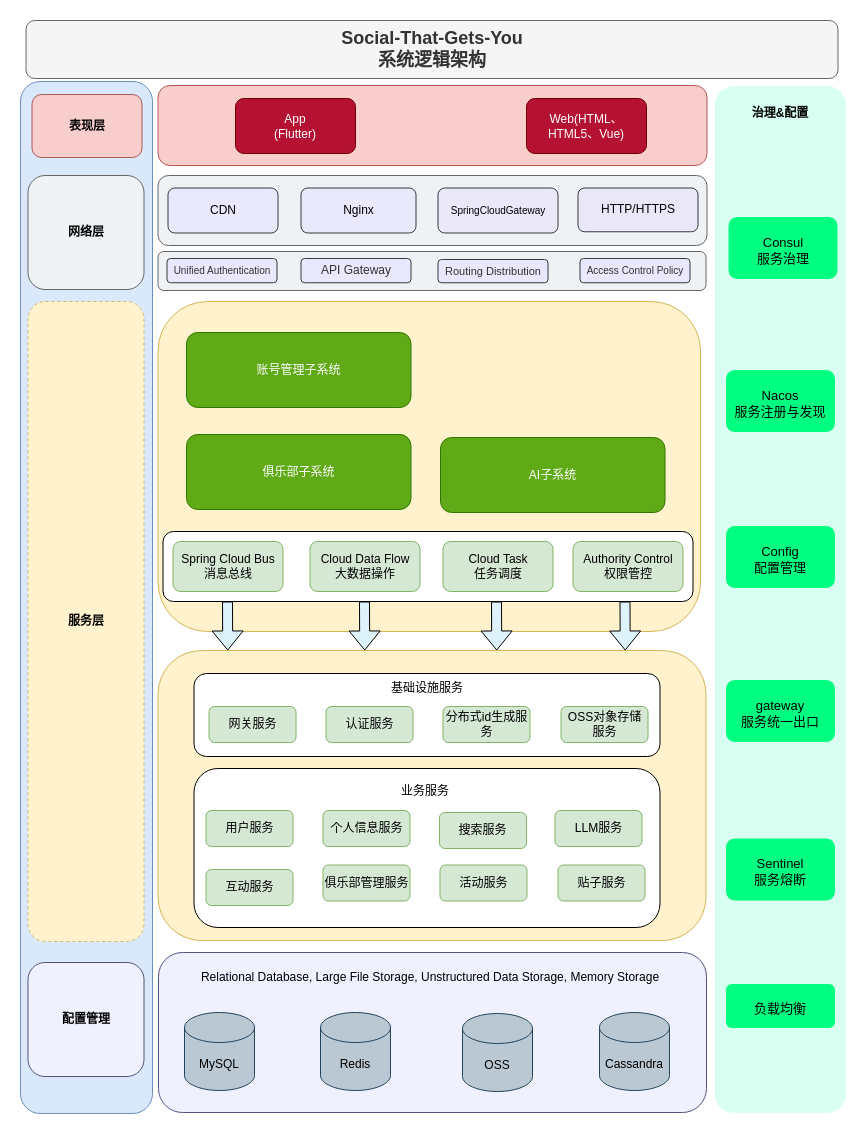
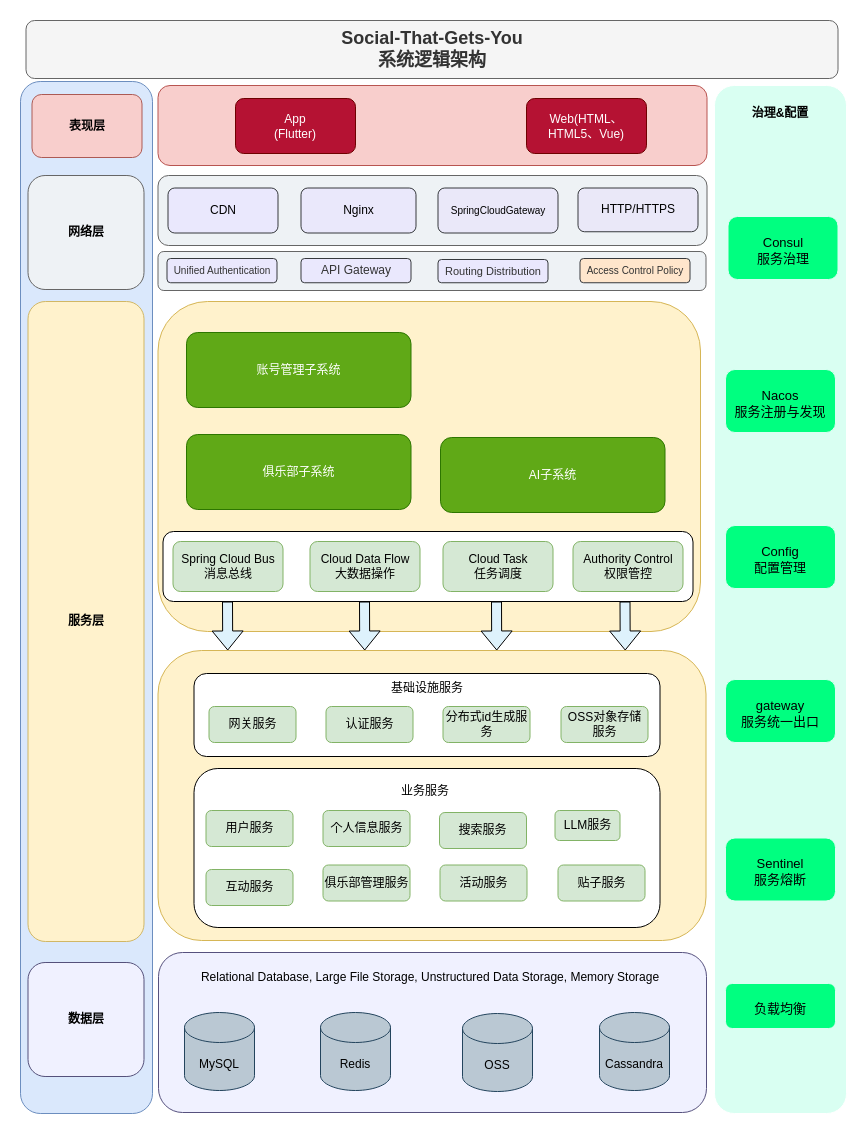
node "Access Control Policy": fillcolor #eae8fd -> #ffe6cc
node "服务层": style dashed -> solid
node "LLM服务": size 87x36 -> 65x30
node "配置管理": label "配置管理" -> "数据层"
